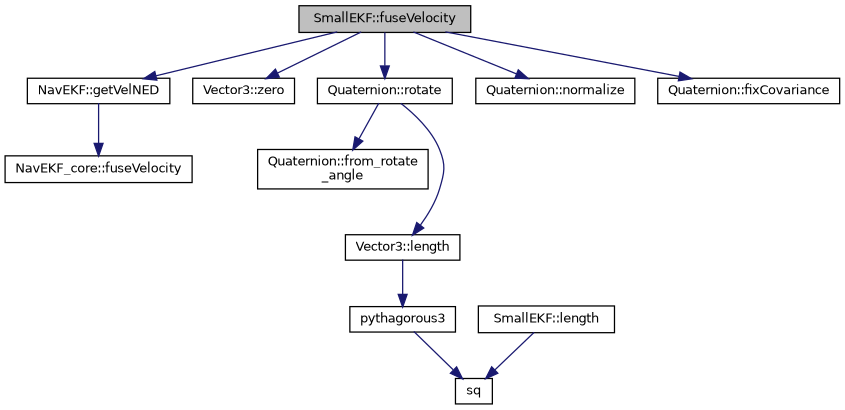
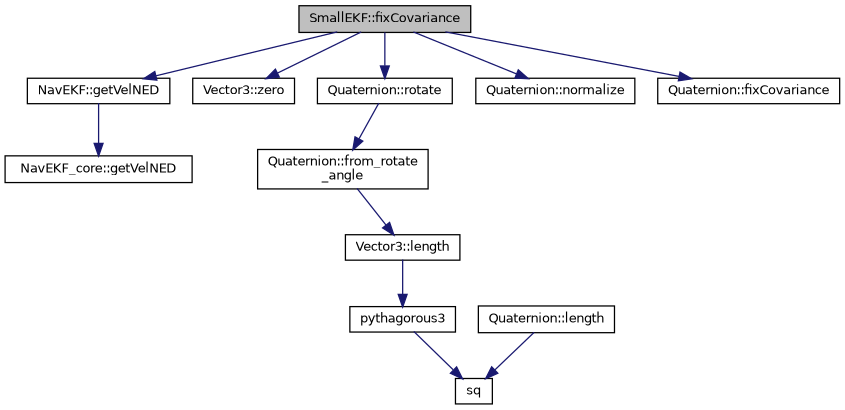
node "SmallEKF::fuseVelocity": label "SmallEKF::fuseVelocity" -> "SmallEKF::fixCovariance"
edge "Quaternion::rotate" -> "Vector3::length": now "Quaternion::from_rotate _angle" -> "Vector3::length"
node "NavEKF_core::fuseVelocity": label "NavEKF_core::fuseVelocity" -> "NavEKF_core::getVelNED"
node "SmallEKF::length": label "SmallEKF::length" -> "Quaternion::length"
